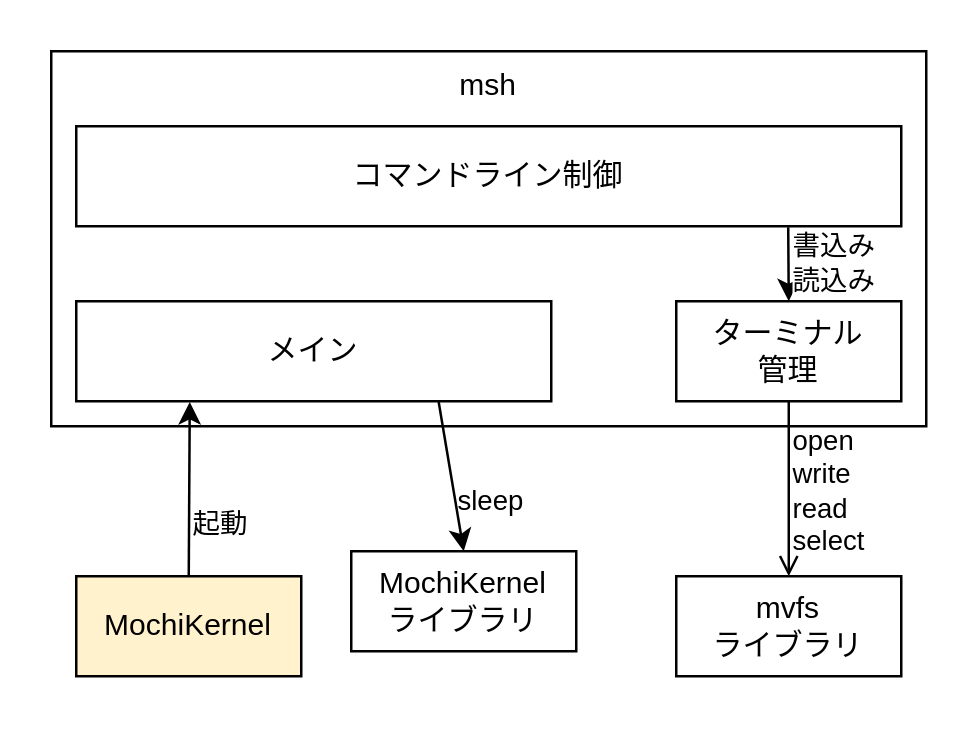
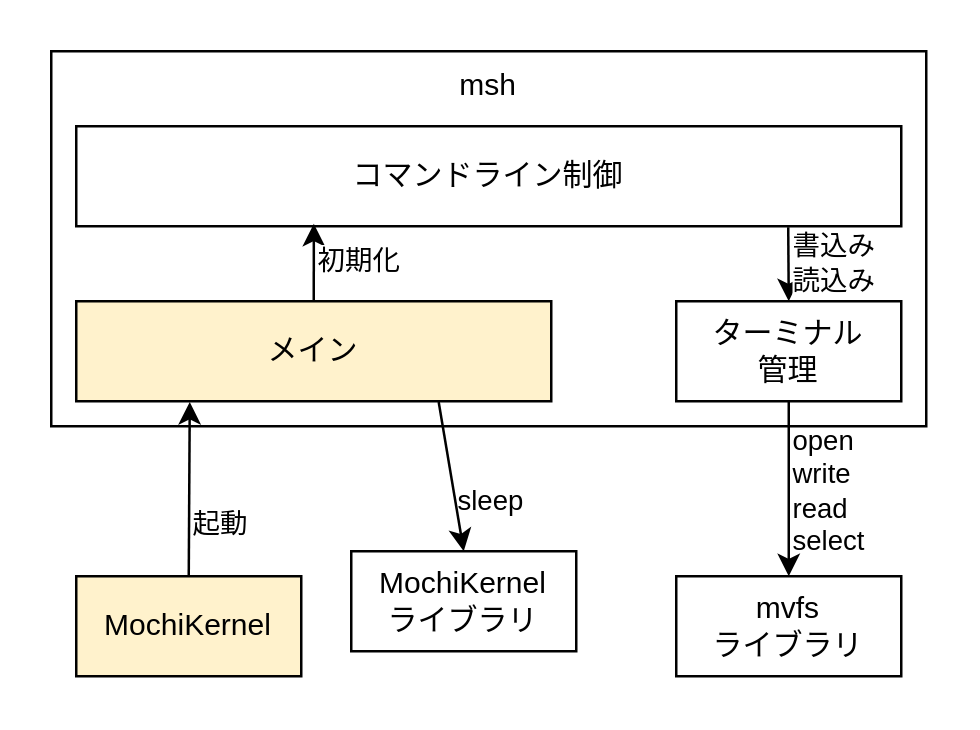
edge "メイン" -> "コマンドライン制御": added, label "初期化"
node "メイン": fillcolor #ffffff -> #fff2cc
edge "ターミナル 管理" -> "mvfs ライブラリ": arrowhead open -> classic
